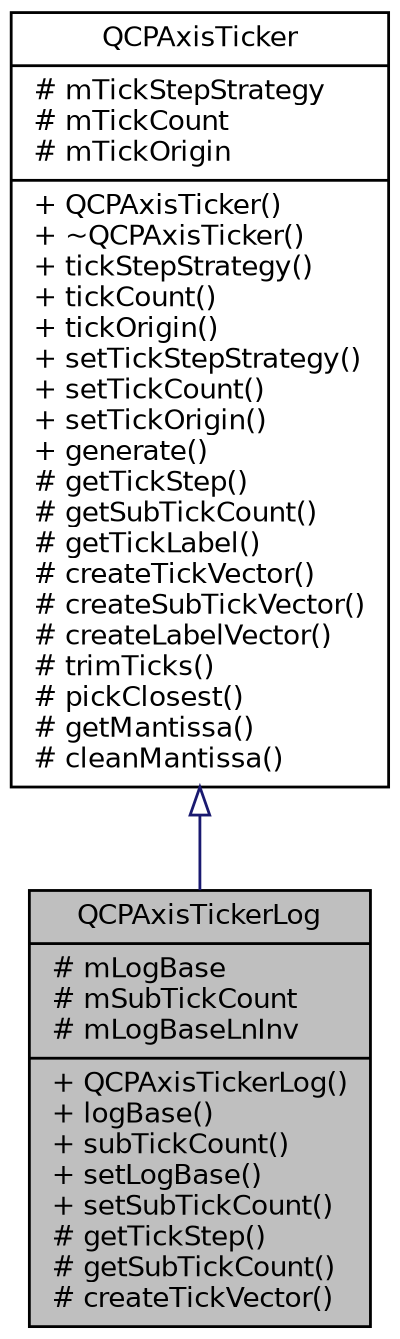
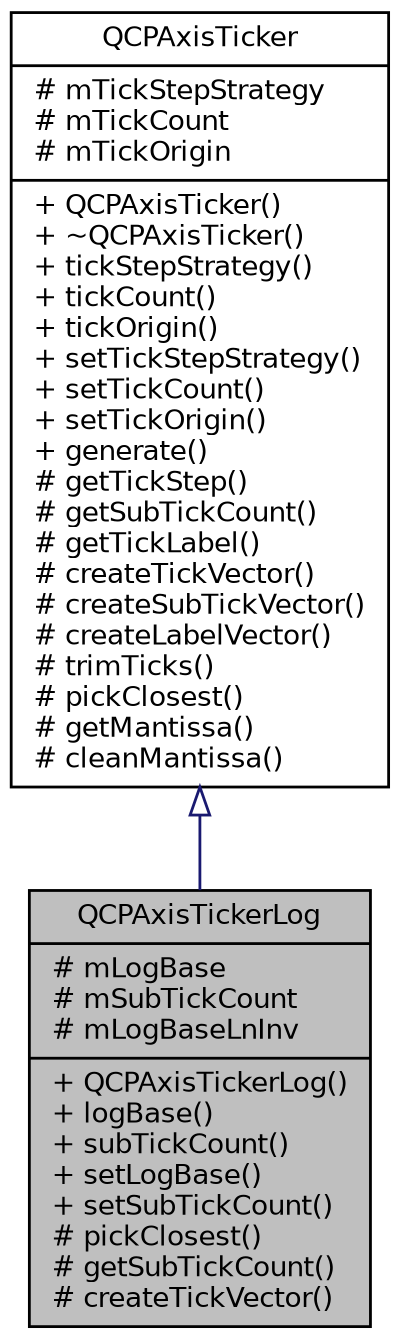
node "QCPAxisTickerLog": text "# getTickStep()" -> "# pickClosest()"
